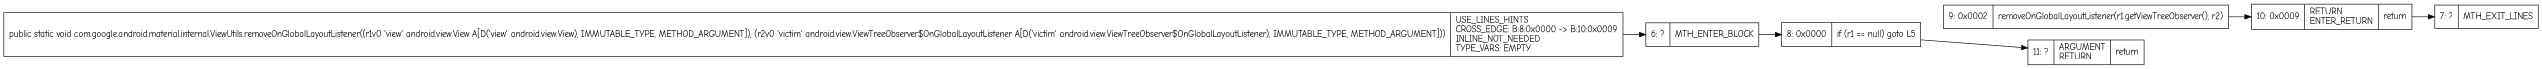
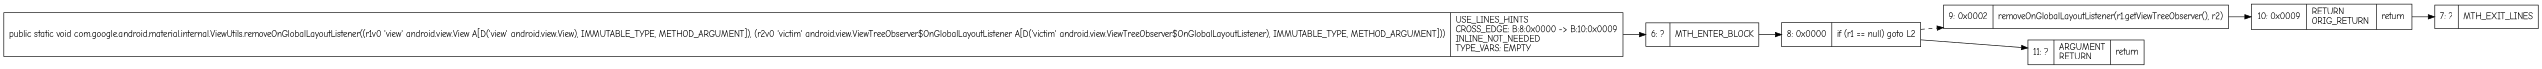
node "10: 0x0009": text "ENTER_RETURN" -> "ORIG_RETURN"
edge "8: 0x0000" -> "9: 0x0002": added
node "8: 0x0000": text "if (r1 == null) goto L5" -> "if (r1 == null) goto L2"
